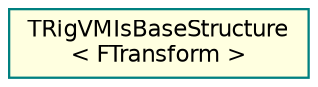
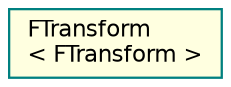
node "TRigVMIsBaseStructure < FTransform >": label "TRigVMIsBaseStructure < FTransform >" -> "FTransform < FTransform >"
